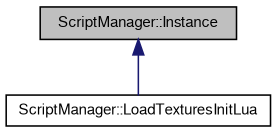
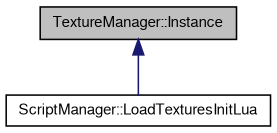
node "ScriptManager::Instance": label "ScriptManager::Instance" -> "TextureManager::Instance"
